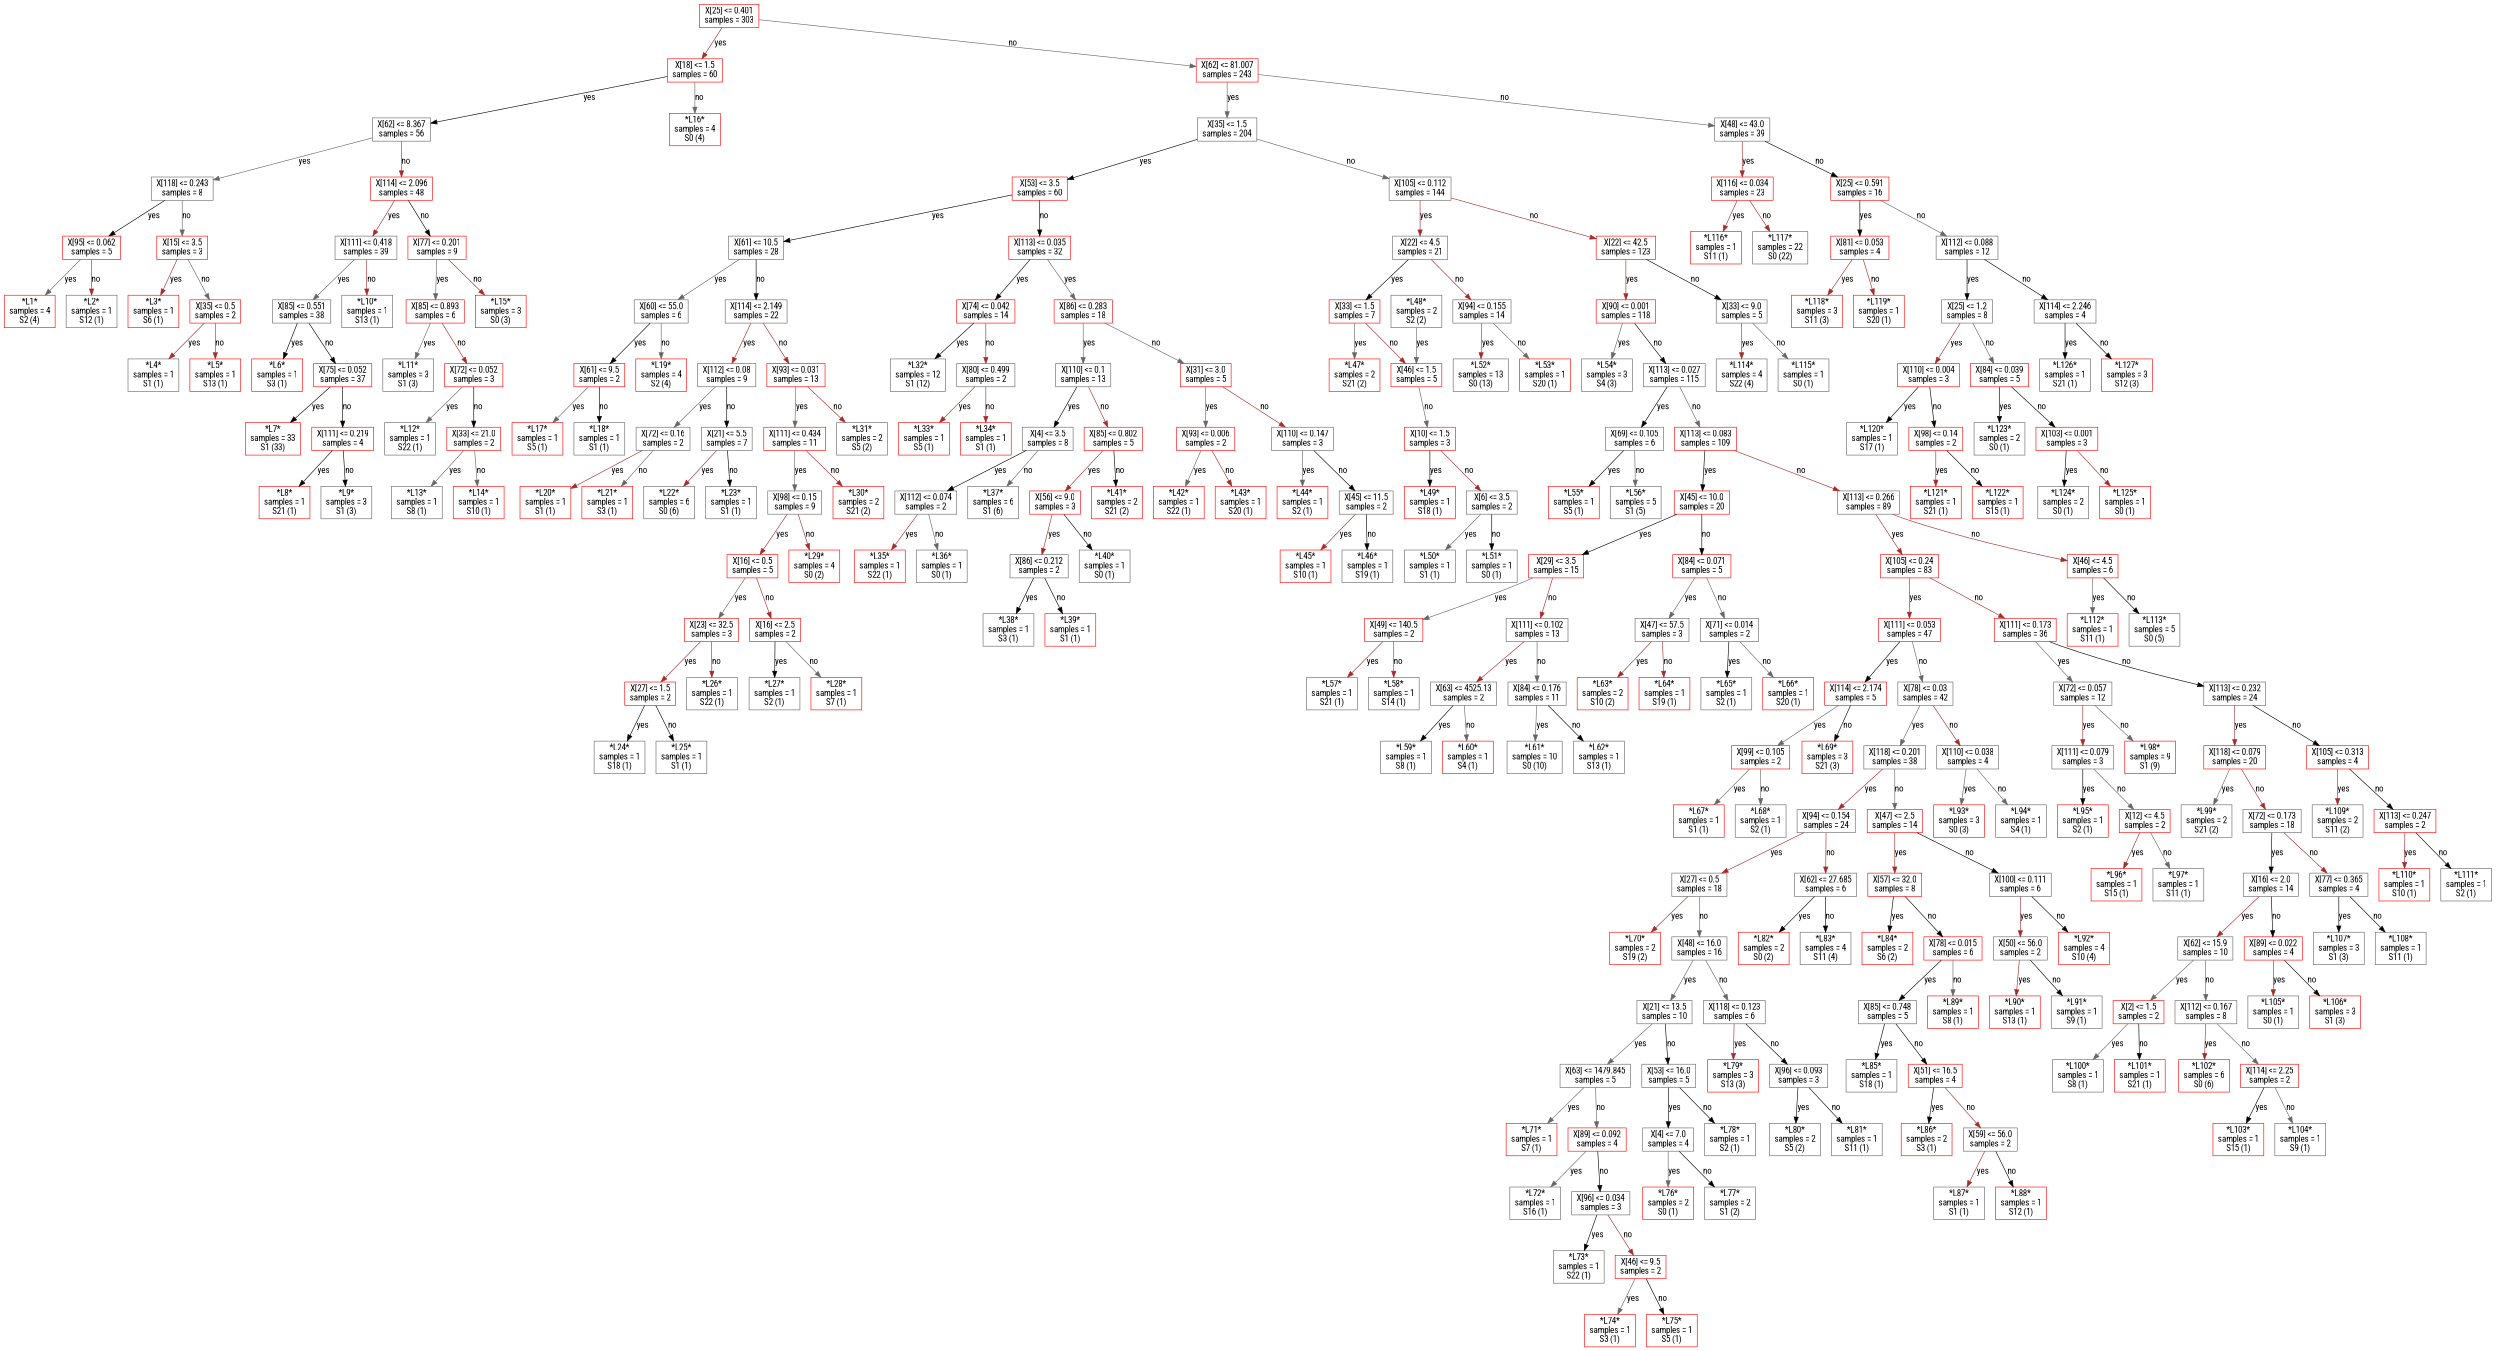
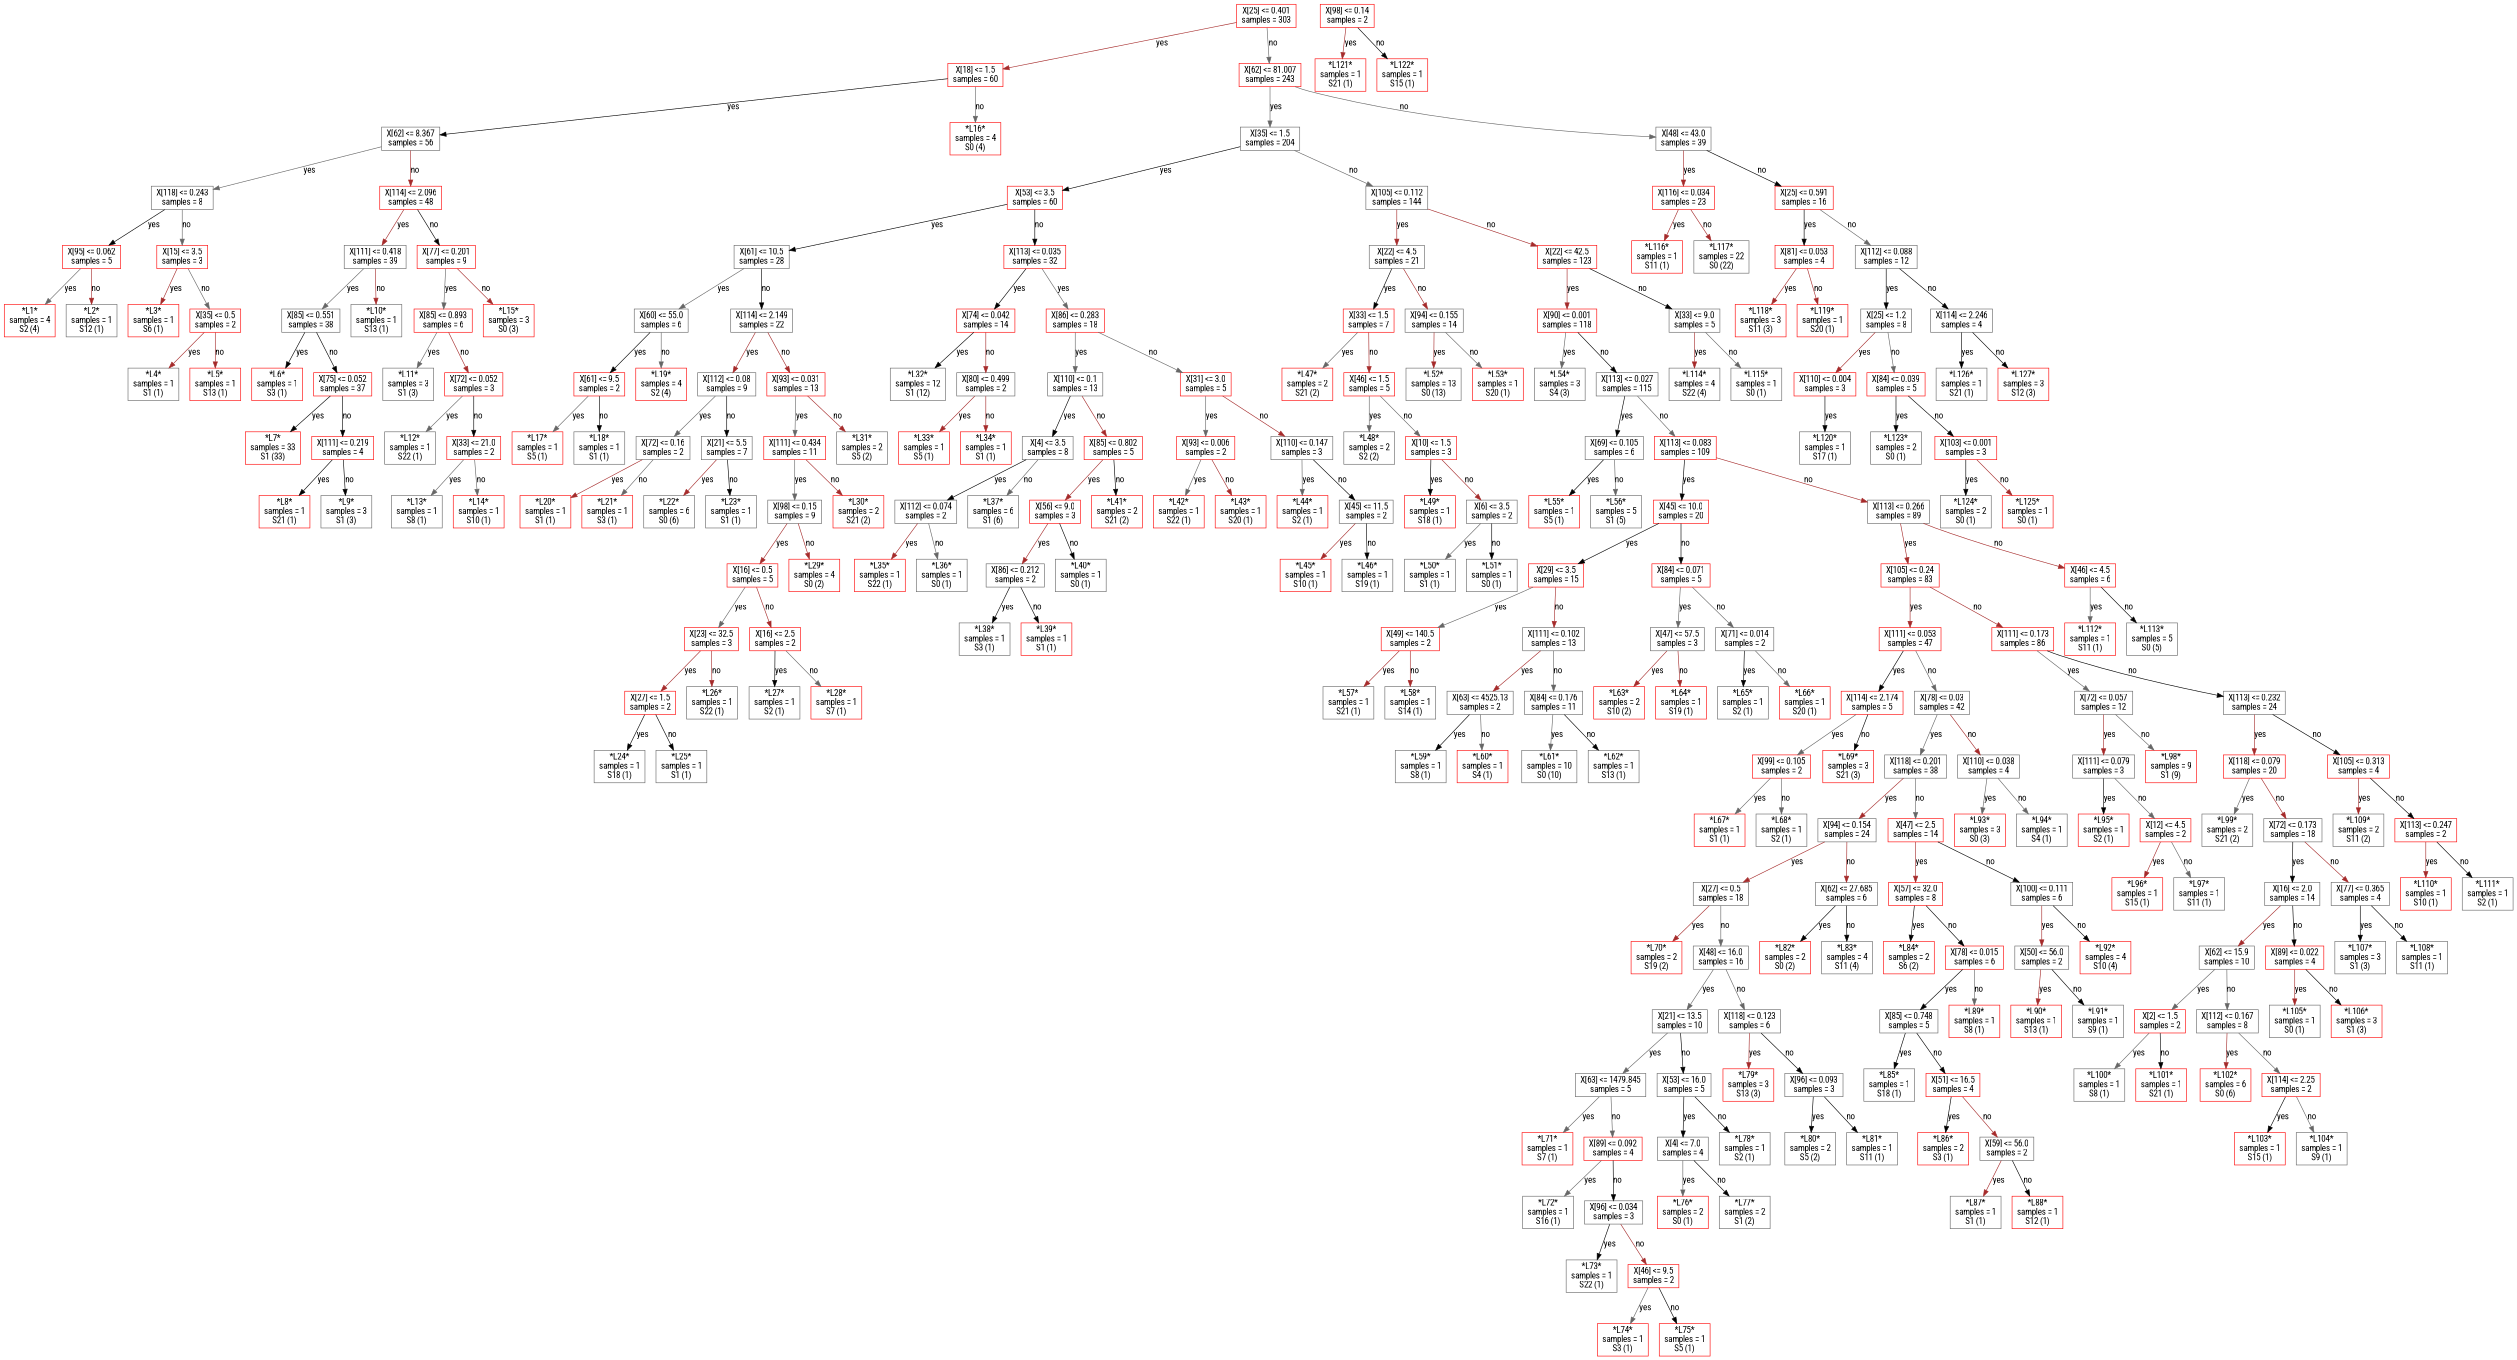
edge "*L48* samples = 2 S2 (2)" -> "X[46] <= 1.5 samples = 5": reversed
edge "X[110] <= 0.004 samples = 3" -> "X[98] <= 0.14 samples = 2": removed, label "no"
node "X[111] <= 0.173 samples = 36": label "X[111] <= 0.173 samples = 36" -> "X[111] <= 0.173 samples = 86"
